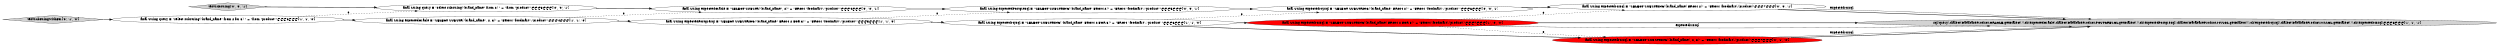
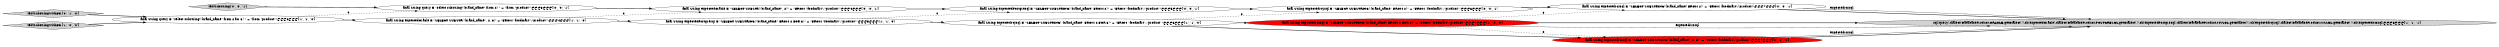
node "testSubstringWithFor['1', '0', '0']": added
